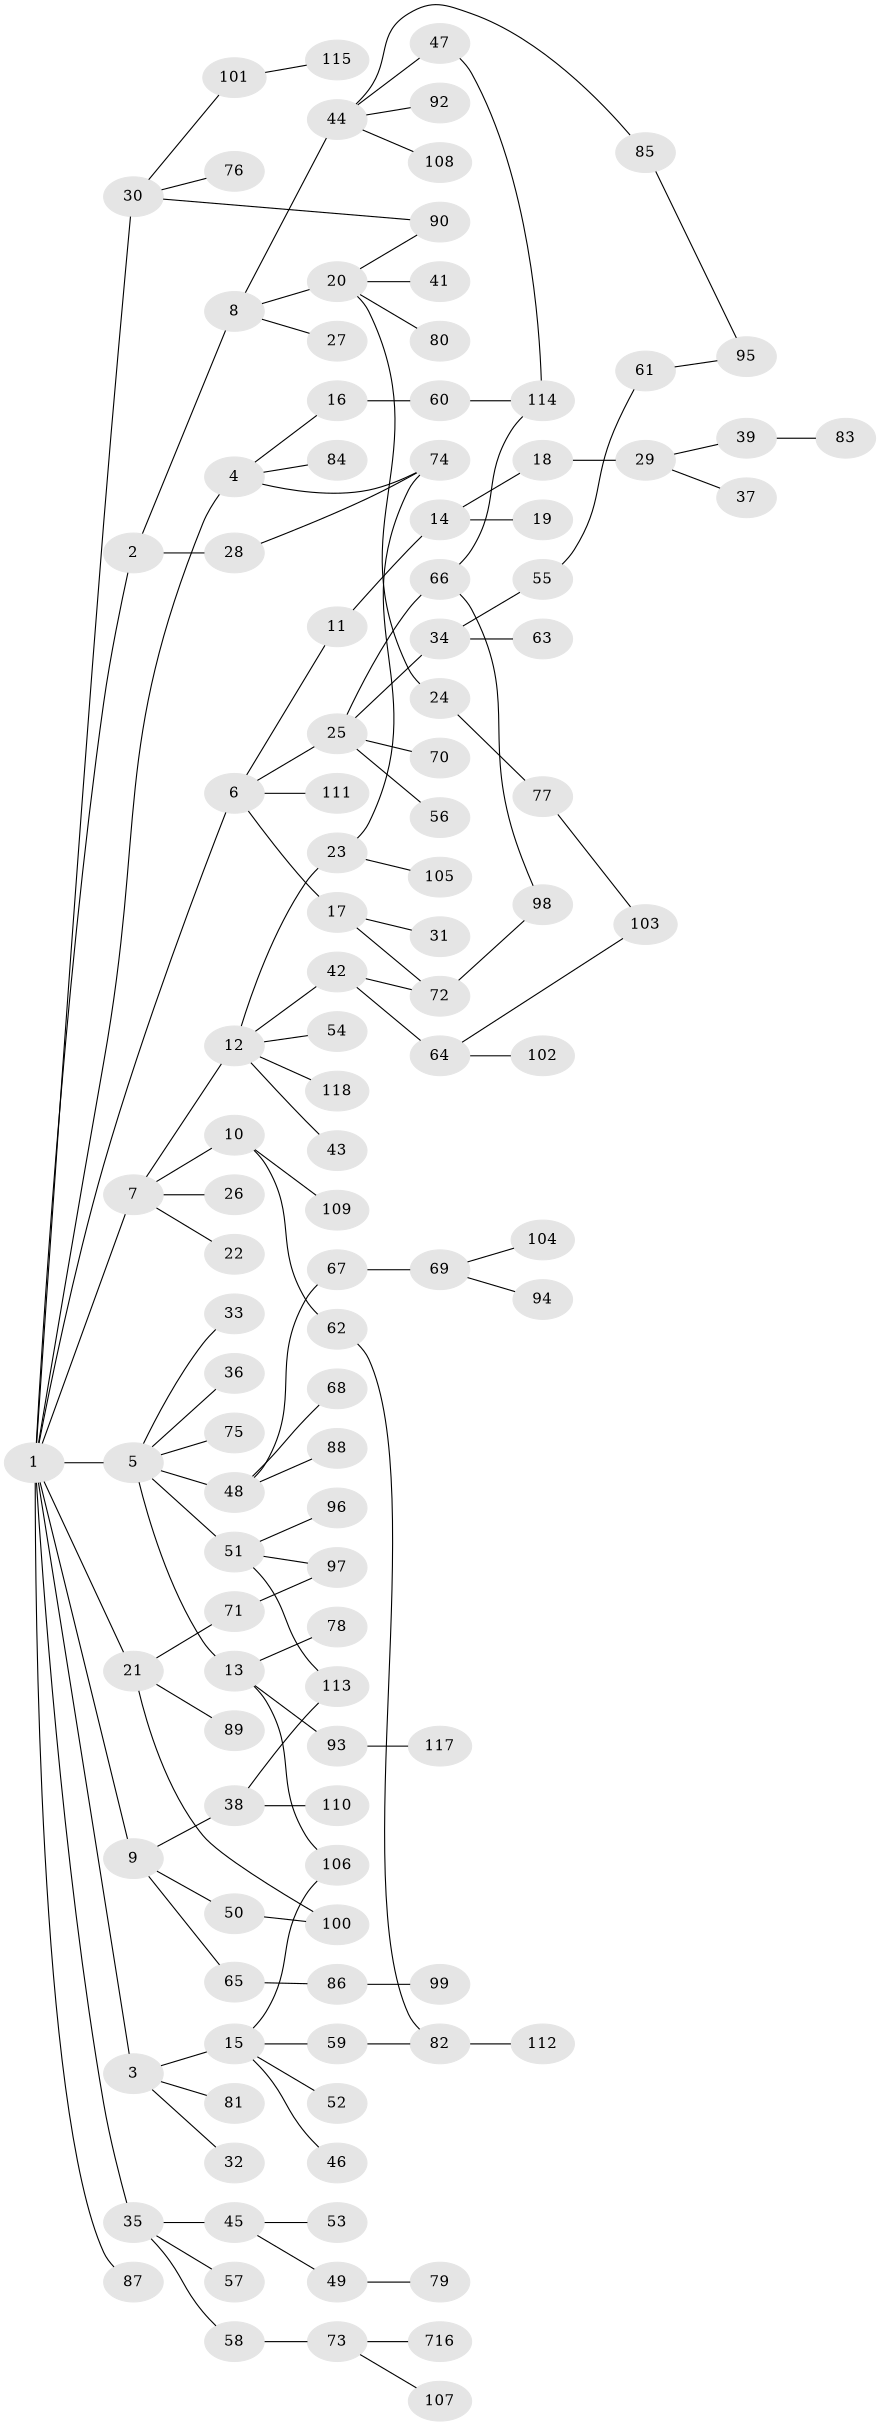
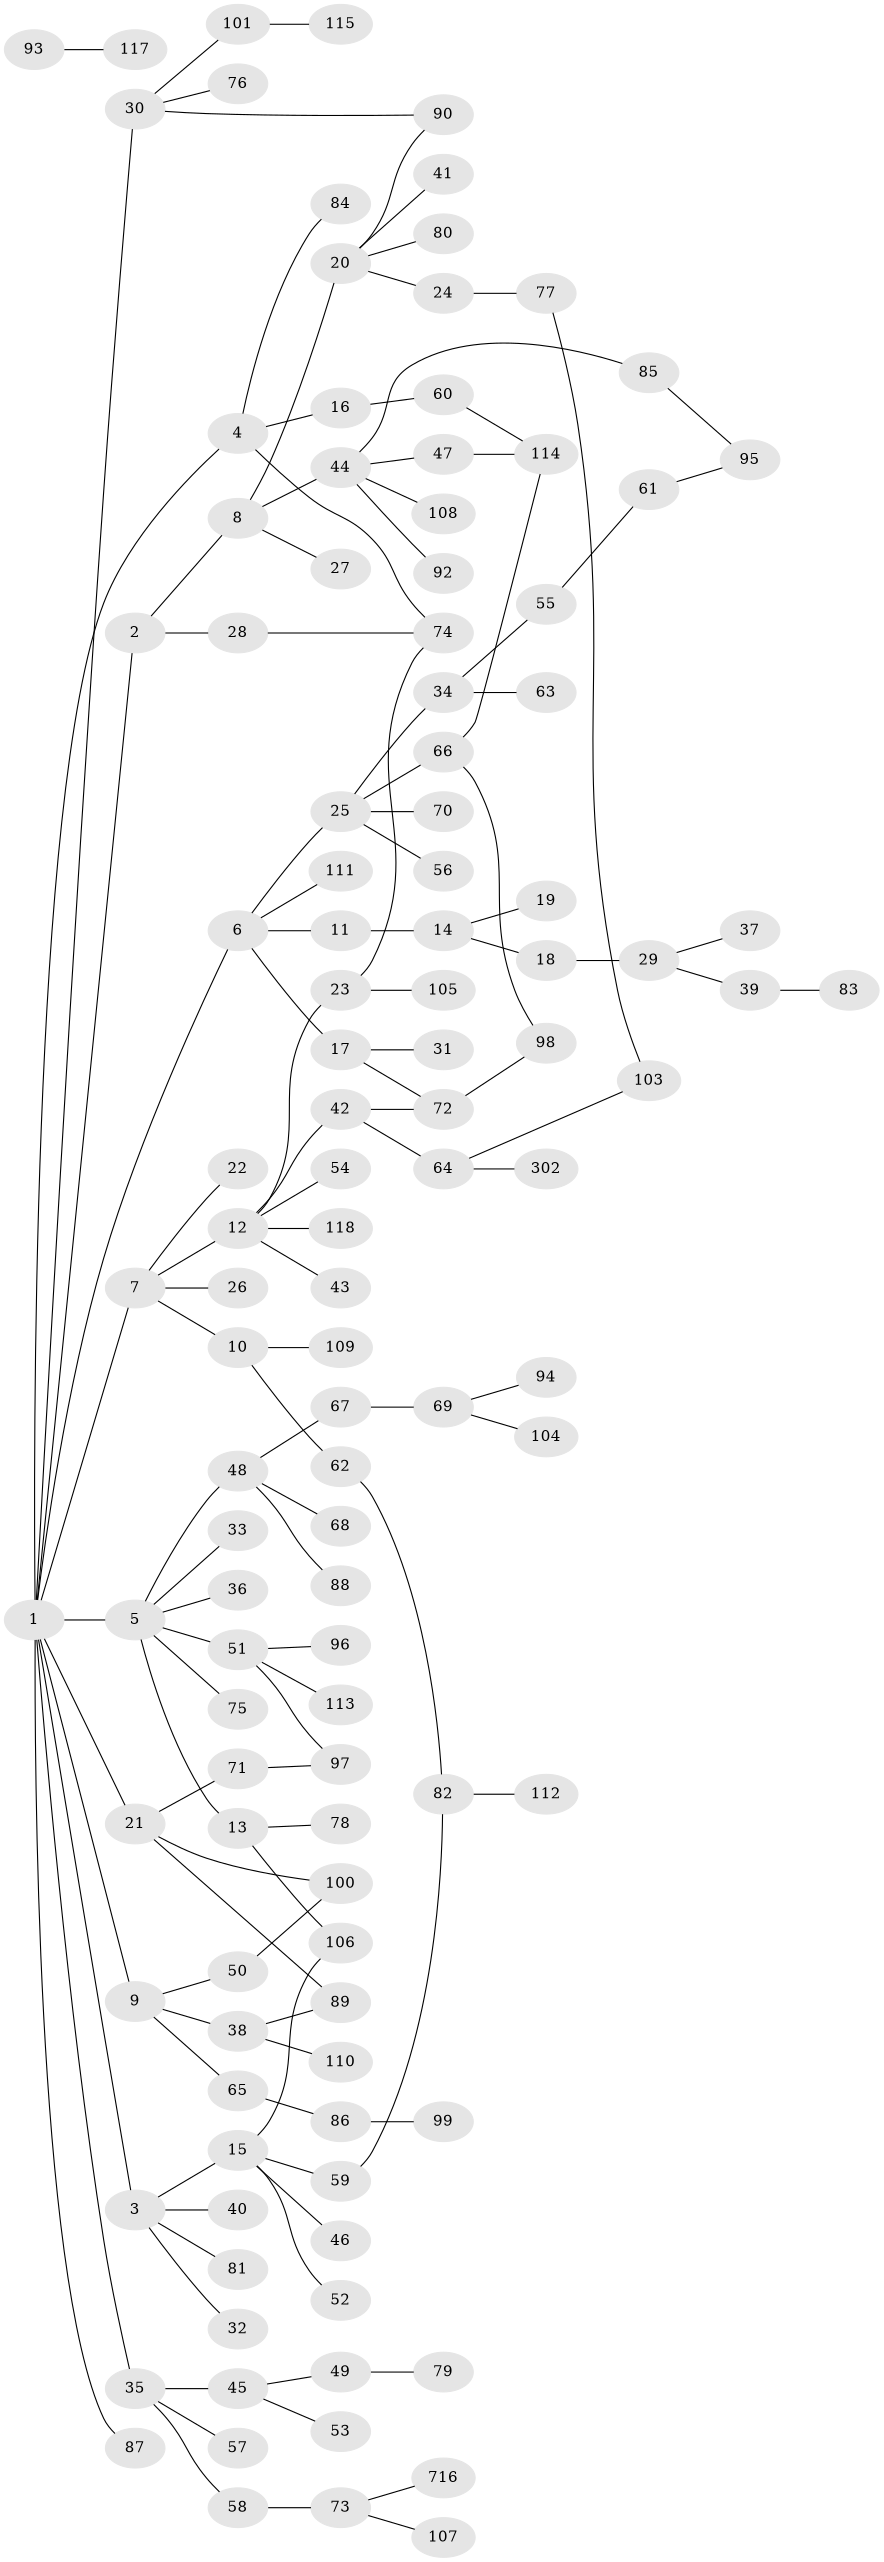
node "102": label "102" -> "302"
edge "13" -- "93": removed
edge "113" -- "38": now "89" -- "38"
node "40": added
